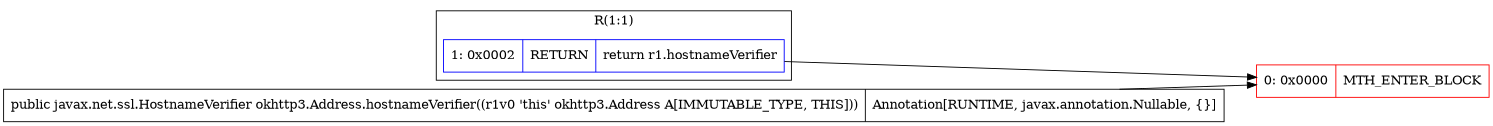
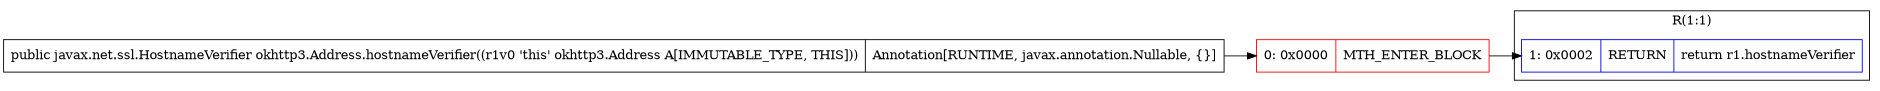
edge "1: 0x0002" -> "0: 0x0000": reversed
